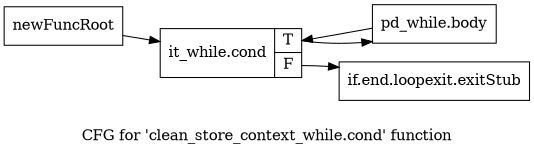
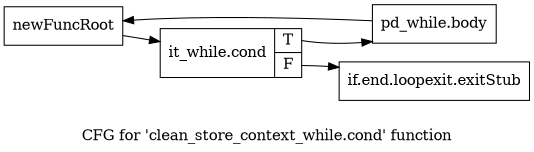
edge "pd_while.body" -> "it_while.cond": now "pd_while.body" -> "newFuncRoot"
